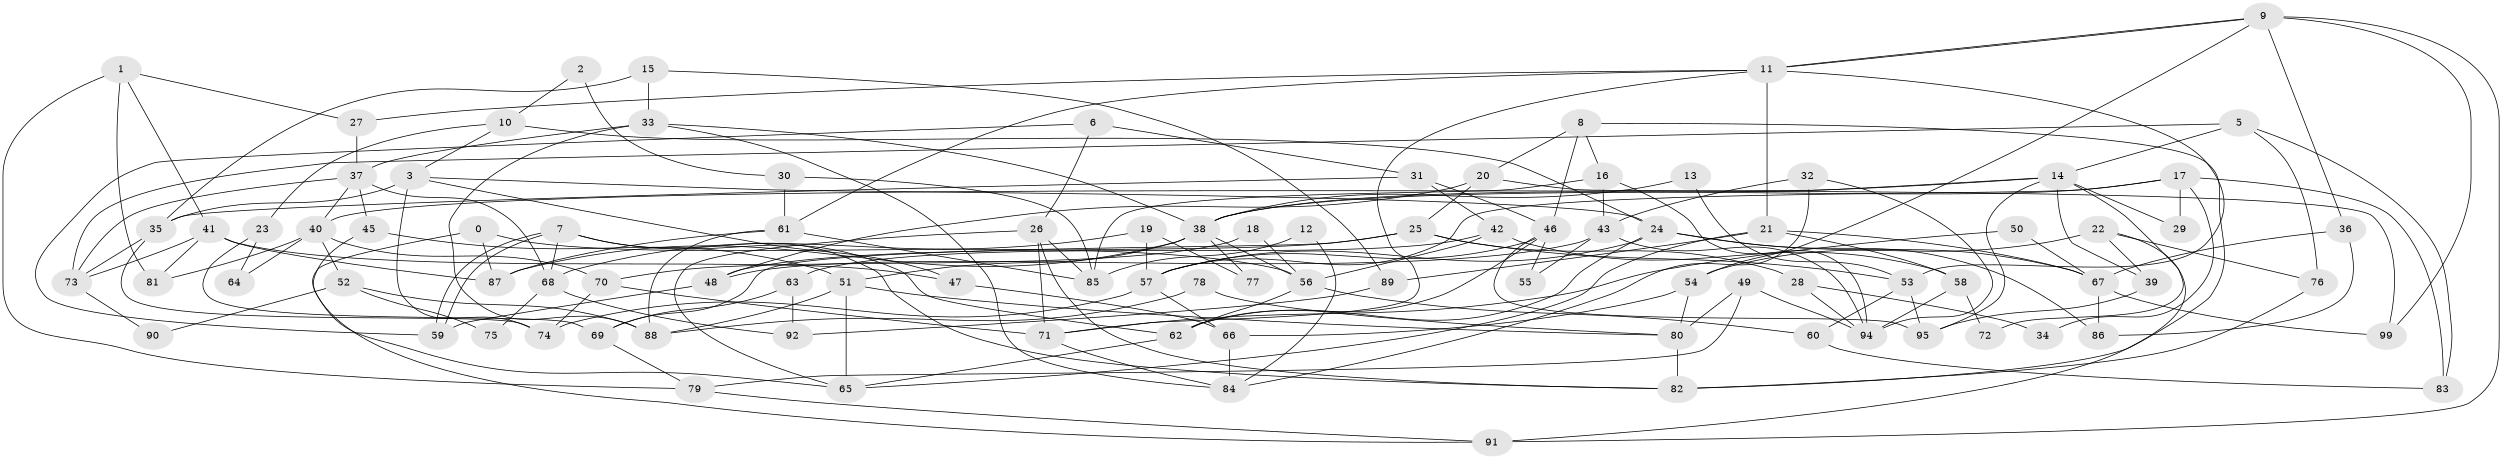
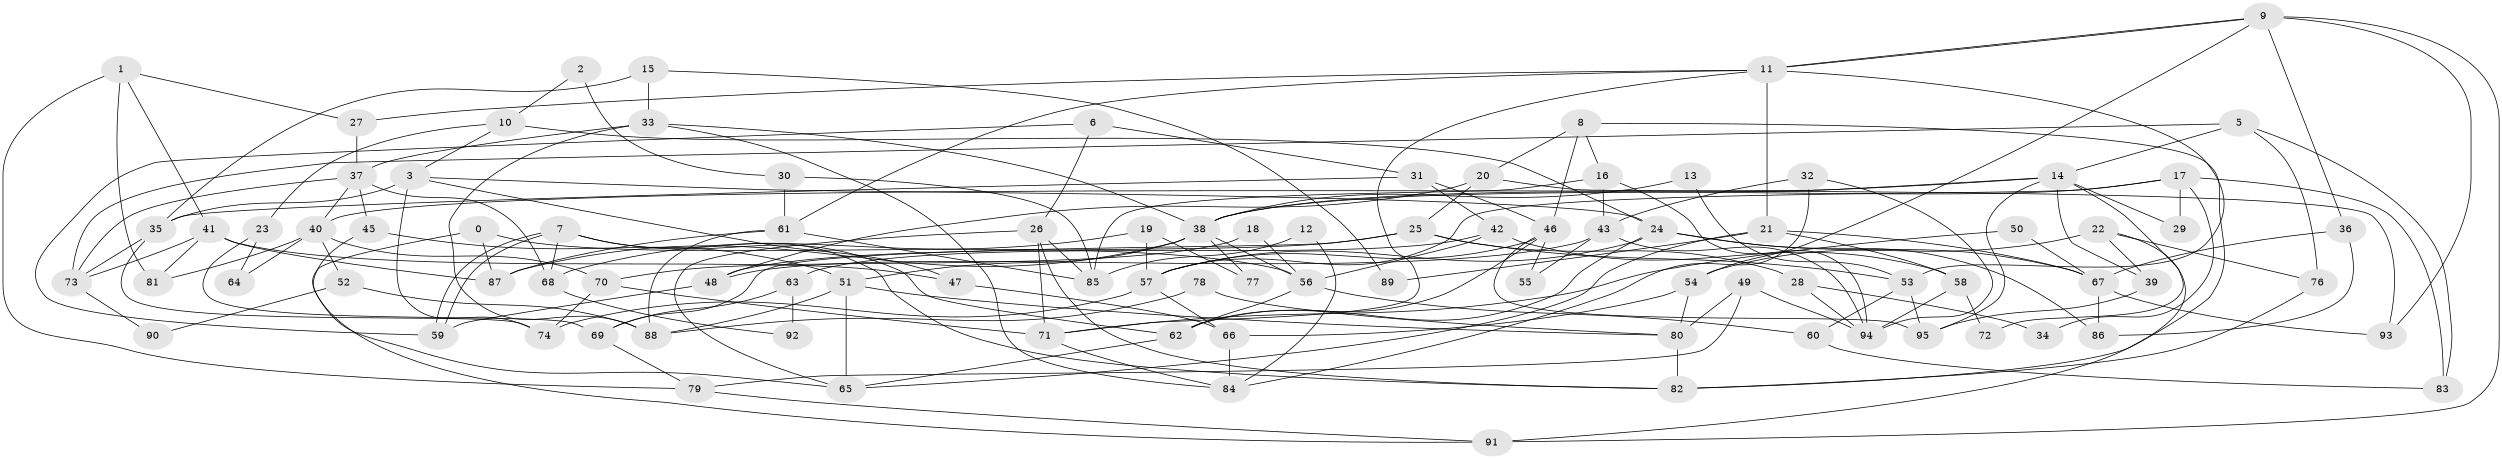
edge "89" -- "92": removed
node "75": removed
node "99": label "99" -> "93"
